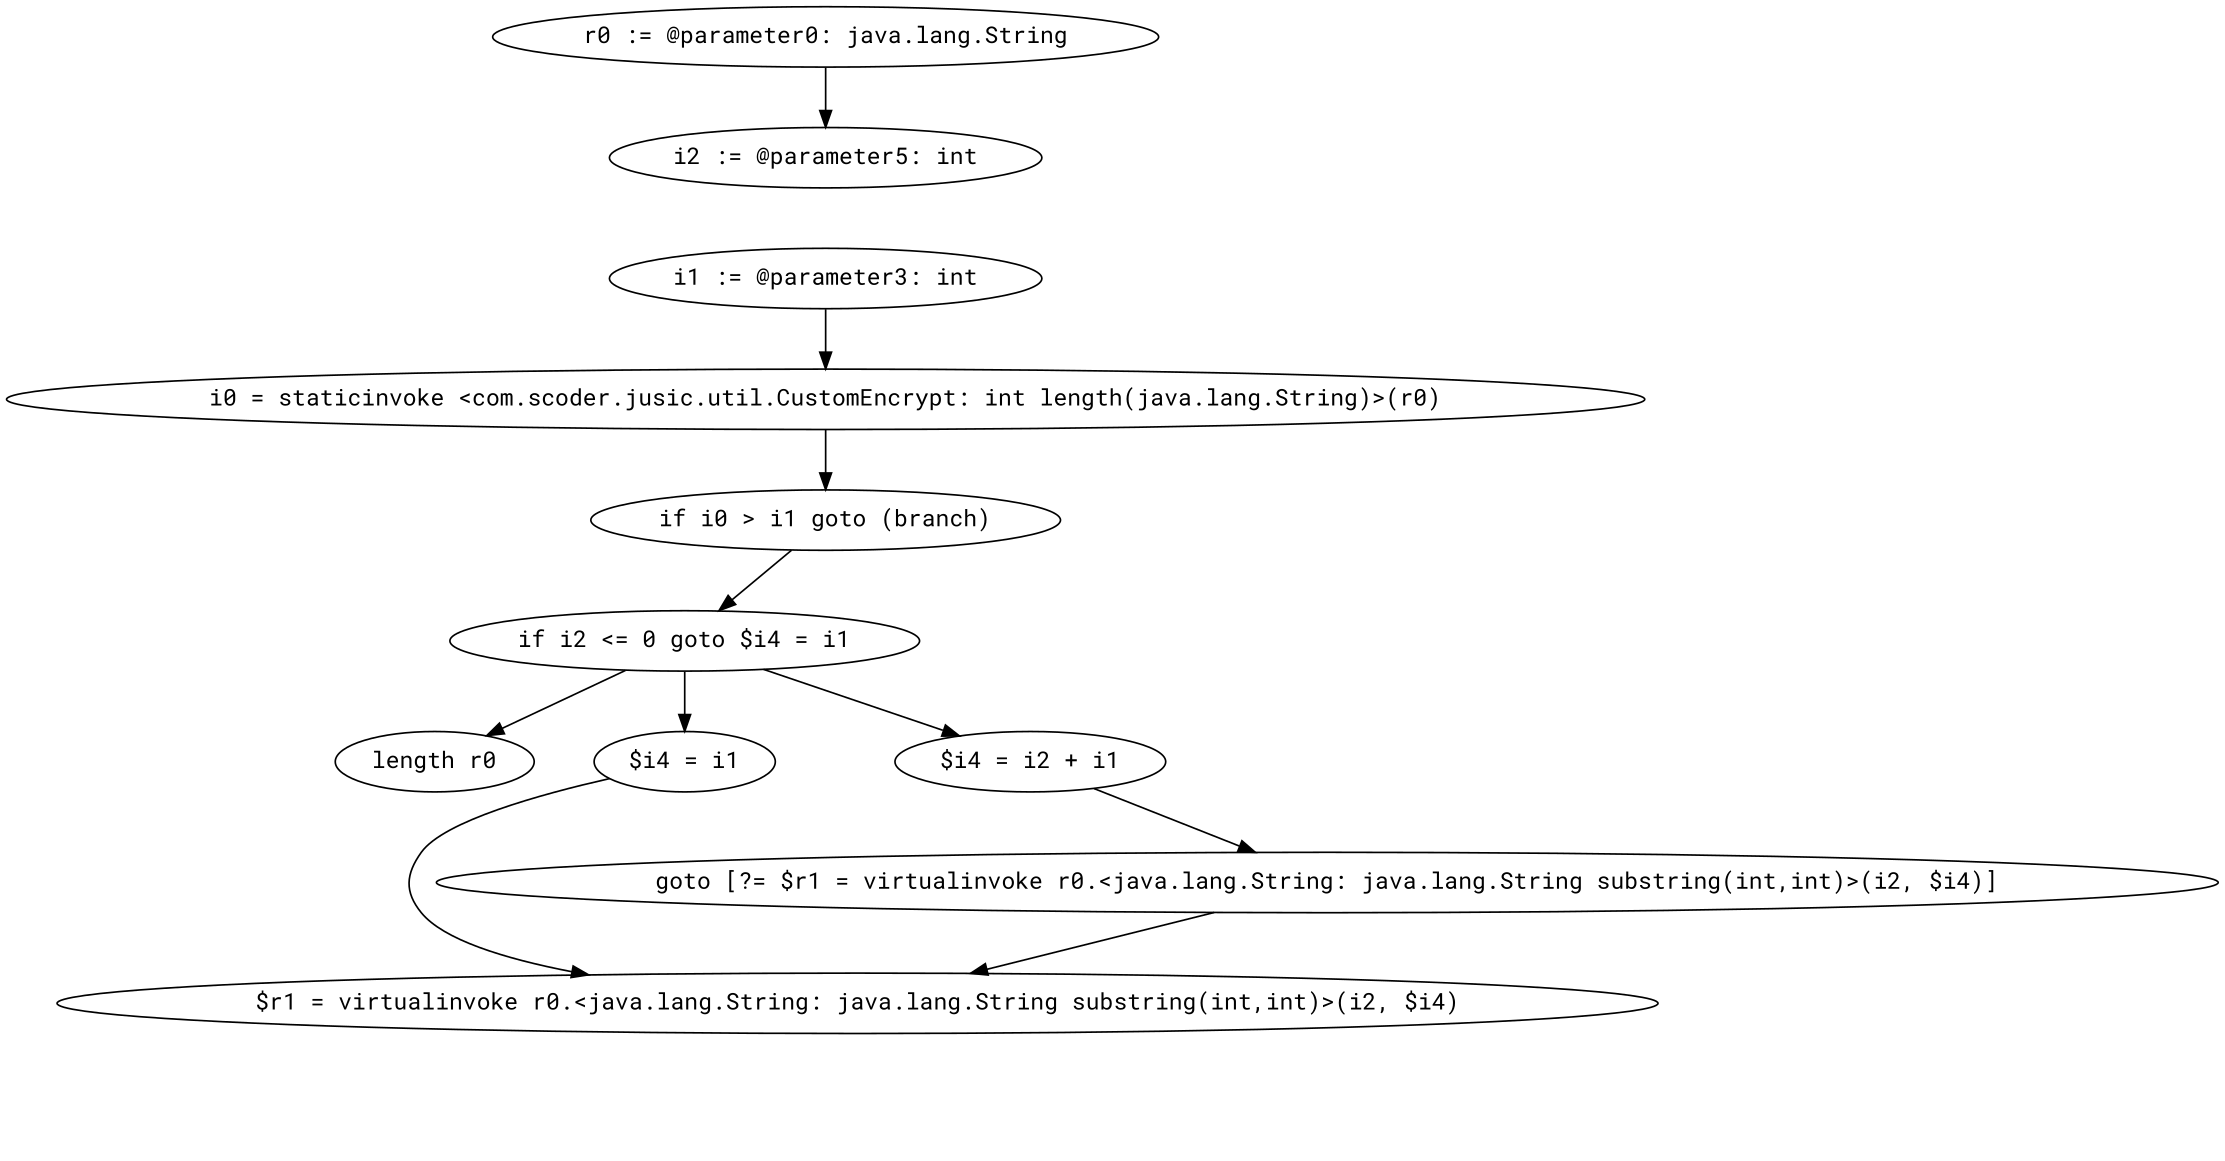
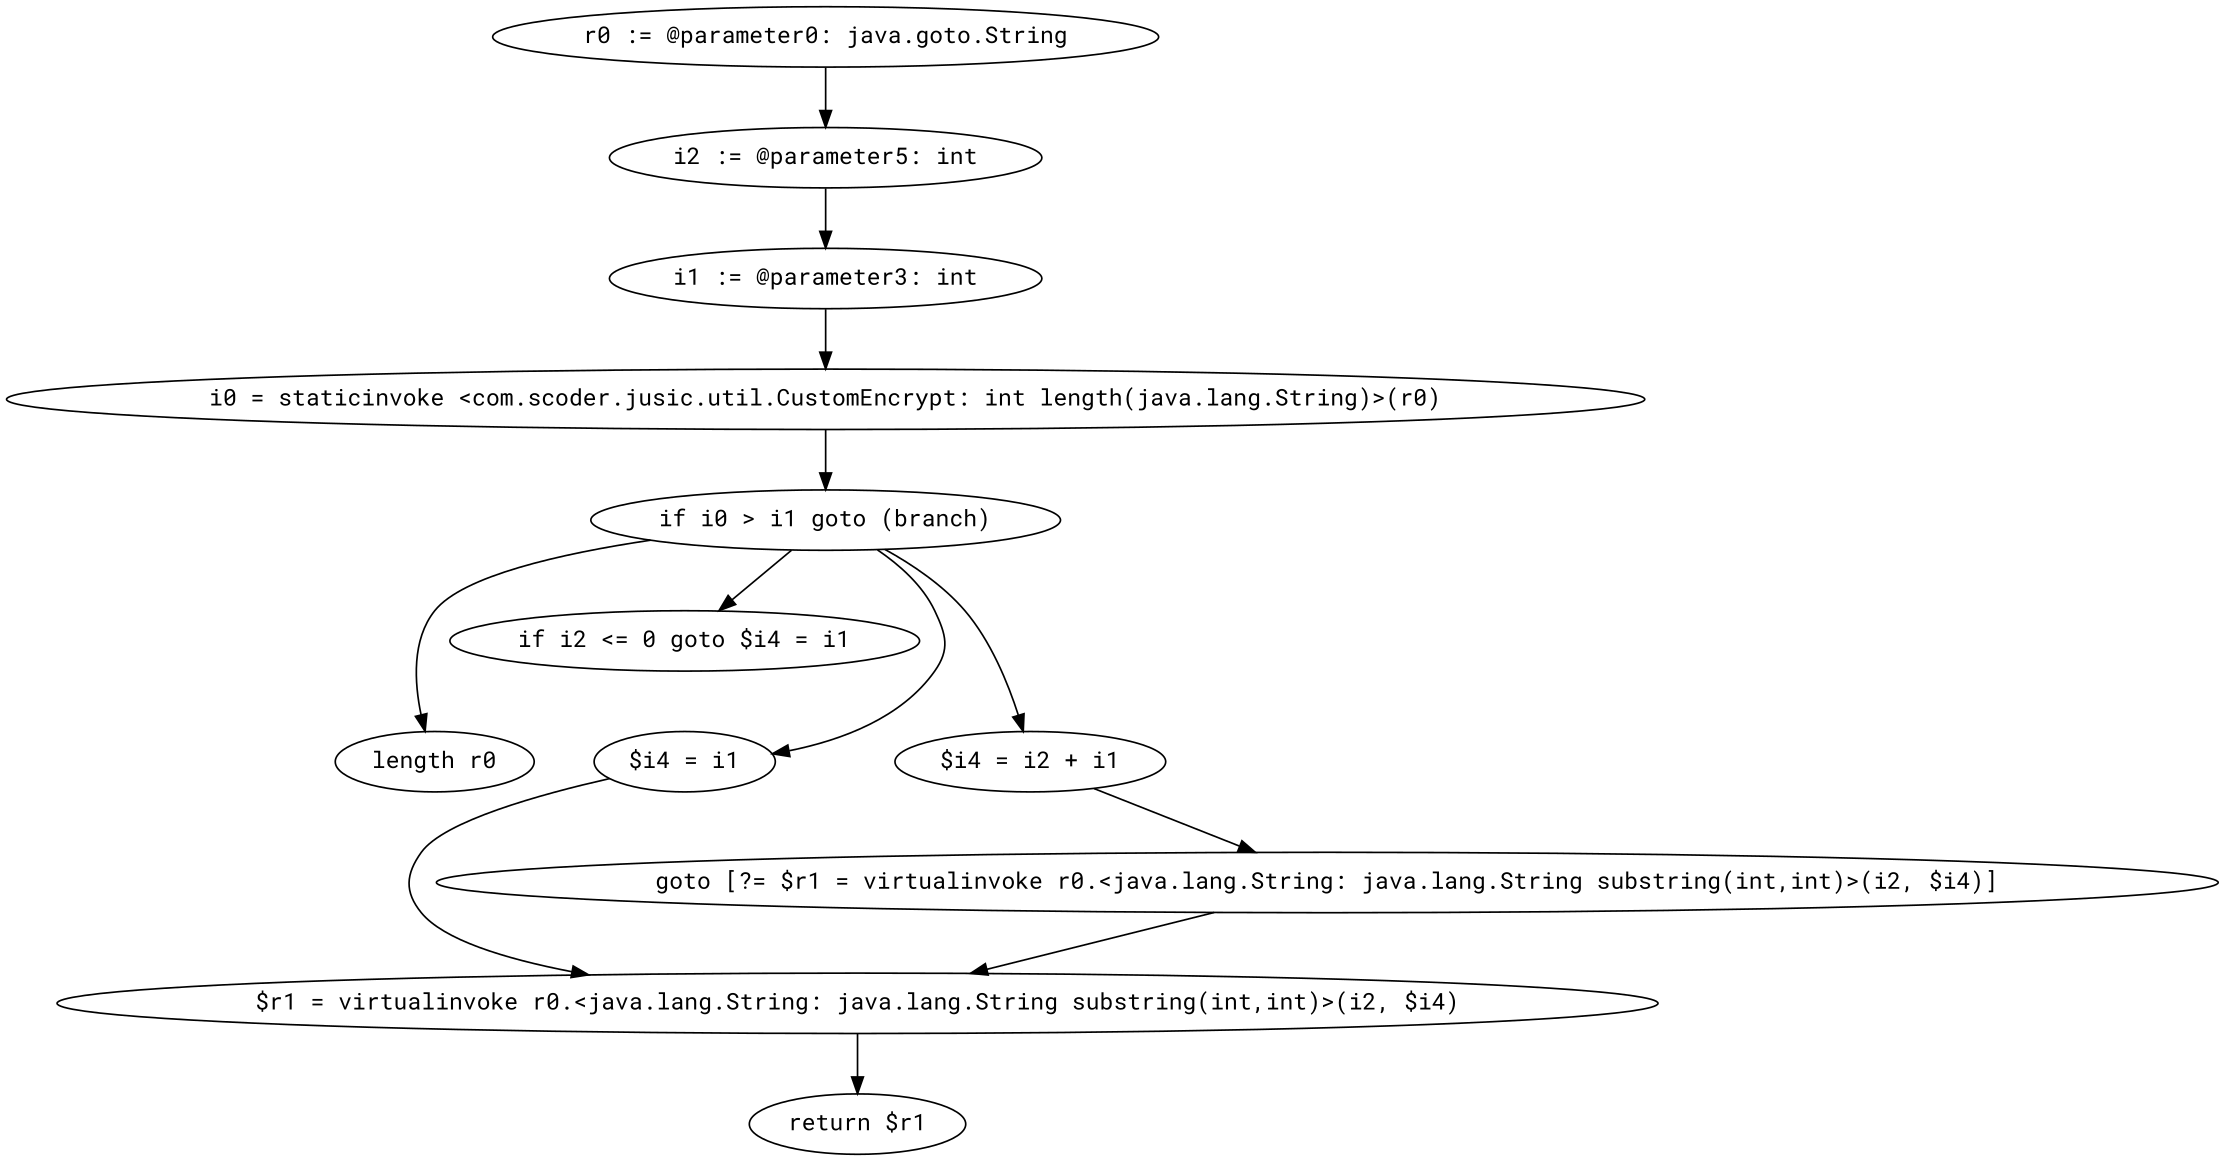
node "r0 := @parameter0: java.lang.String": label "r0 := @parameter0: java.lang.String" -> "r0 := @parameter0: java.goto.String"
edge "i2 := @parameter5: int" -> "i1 := @parameter3: int": added
edge "if i2 <= 0 goto $i4 = i1" -> "$i4 = i1": now "if i0 > i1 goto (branch)" -> "$i4 = i1"
edge "if i2 <= 0 goto $i4 = i1" -> "length r0": now "if i0 > i1 goto (branch)" -> "length r0"
edge "if i2 <= 0 goto $i4 = i1" -> "$i4 = i2 + i1": now "if i0 > i1 goto (branch)" -> "$i4 = i2 + i1"
node "return $r1": added
